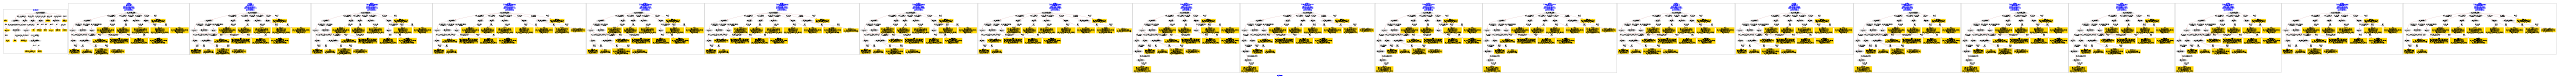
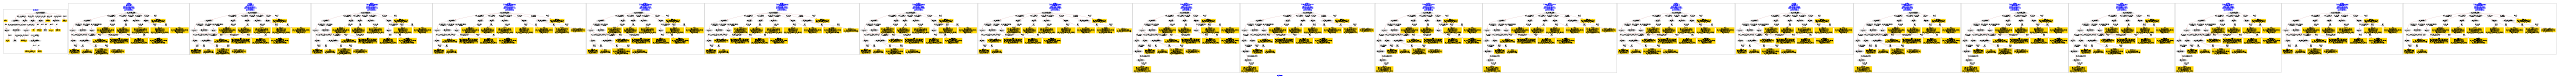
node "E55_Type3": fillcolor gold -> lightgray
node "Culture": fillcolor gold -> lightgray
node "Dimensions": removed
edge "Man_URI" -> "E55_Type3": reversed
node "Dated": fillcolor gold -> lightgray
